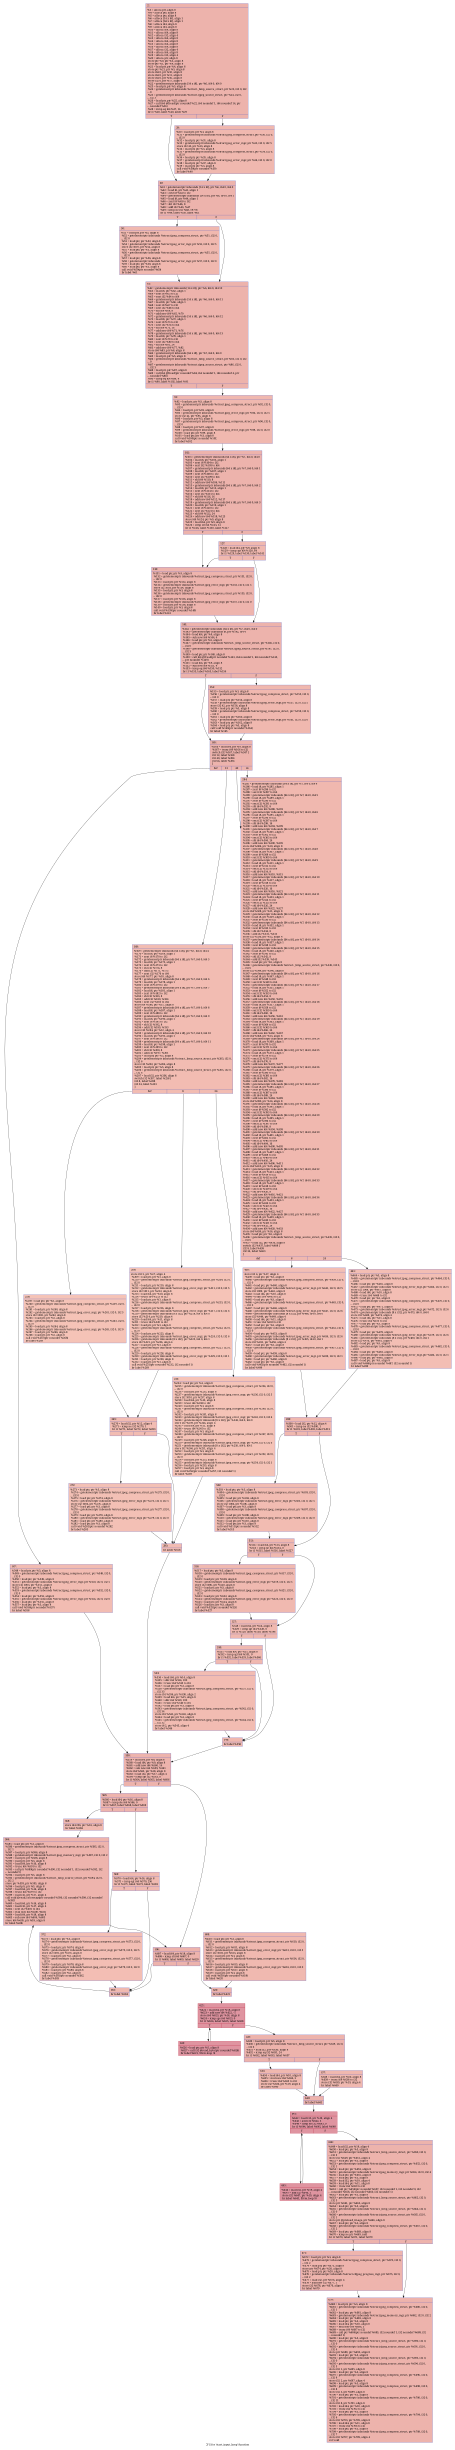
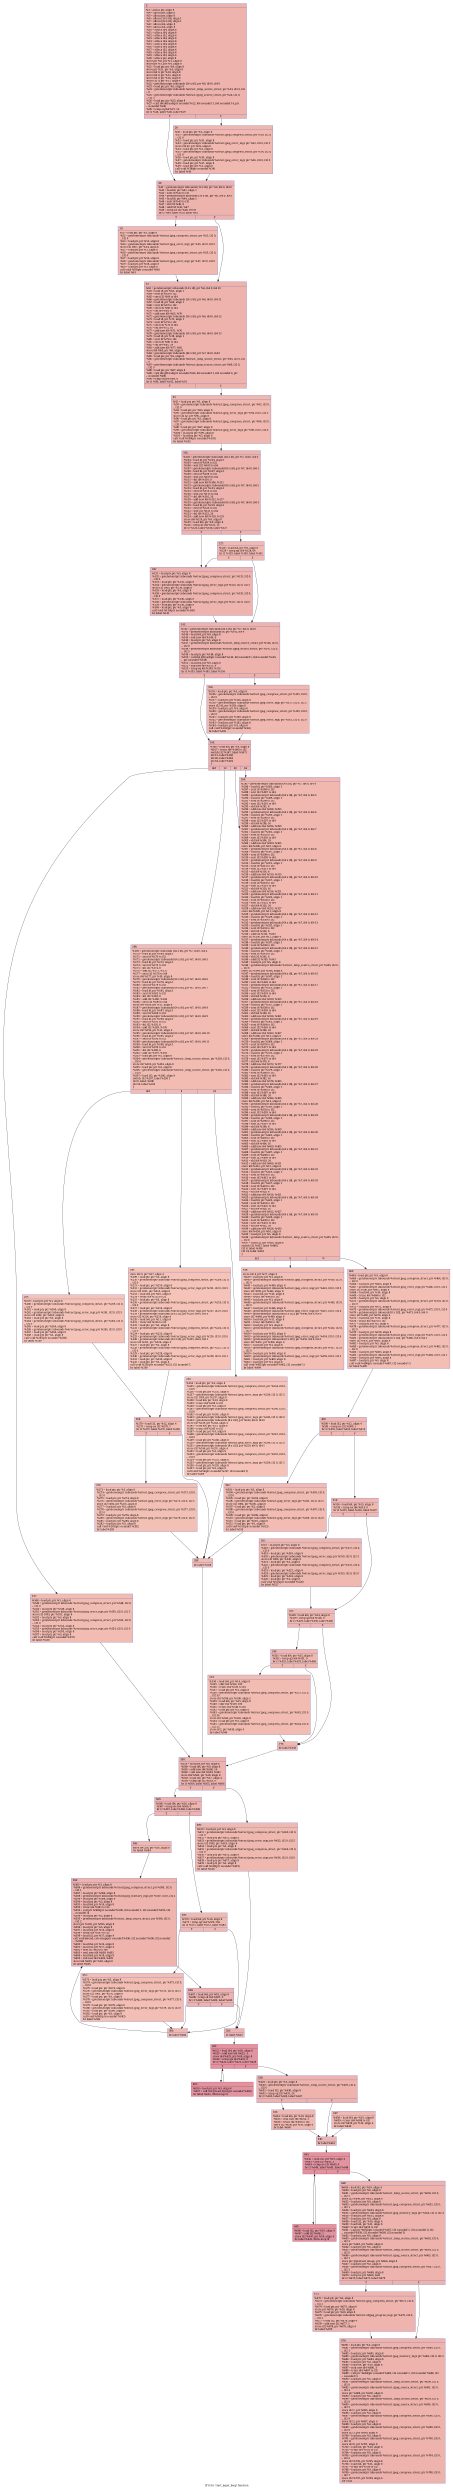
edge "438:" -> "499:": removed
edge "502:" -> "513:": now "502:" -> "283:"
edge "558:" -> "606:": now "558:" -> "609:"
